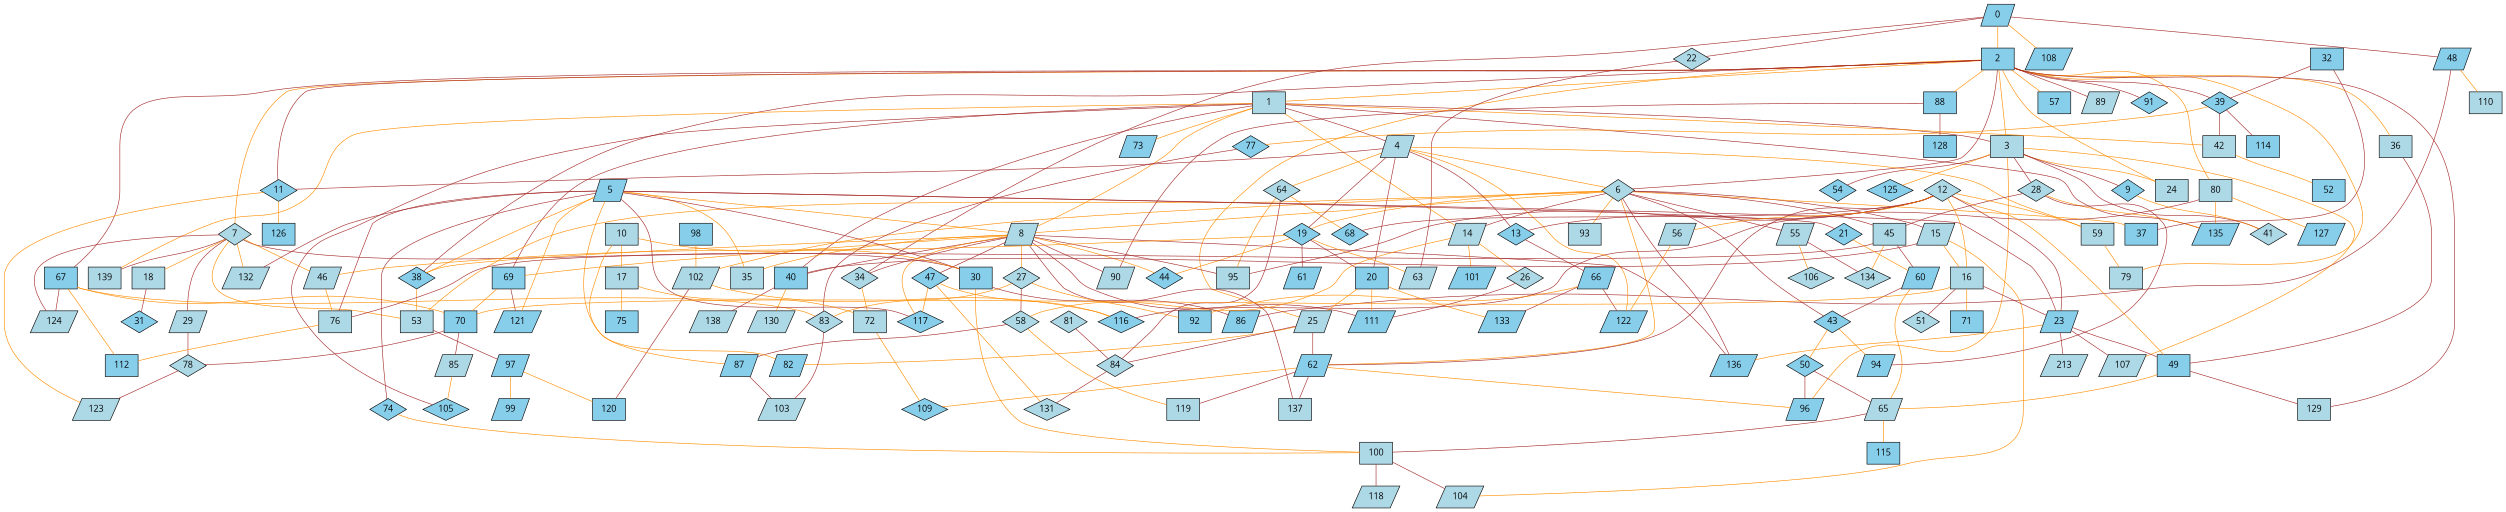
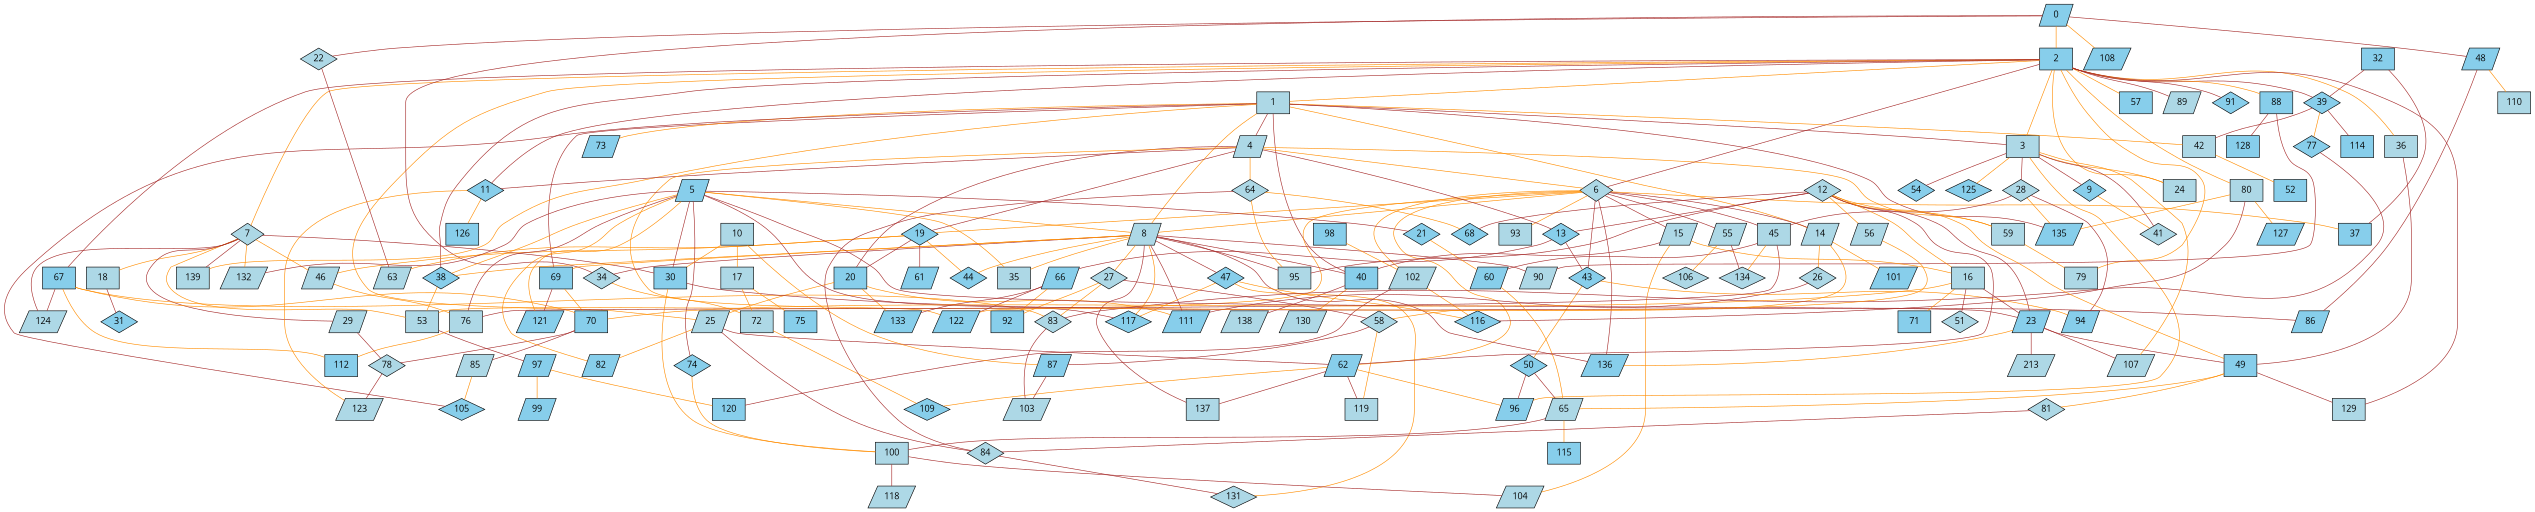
edge "60" -- "43": now "13" -- "43"
edge "49" -- "81": added
